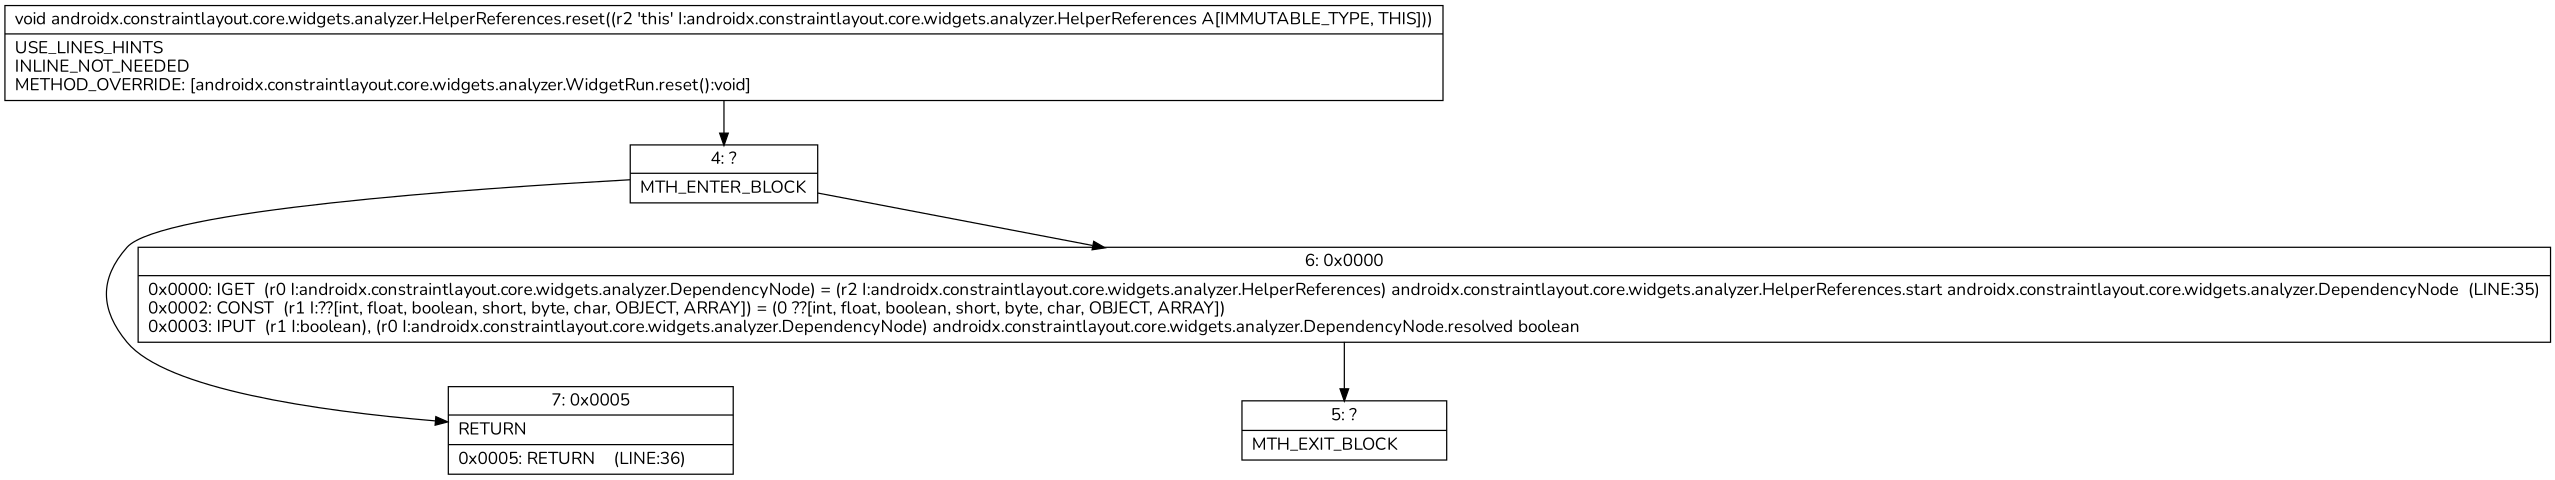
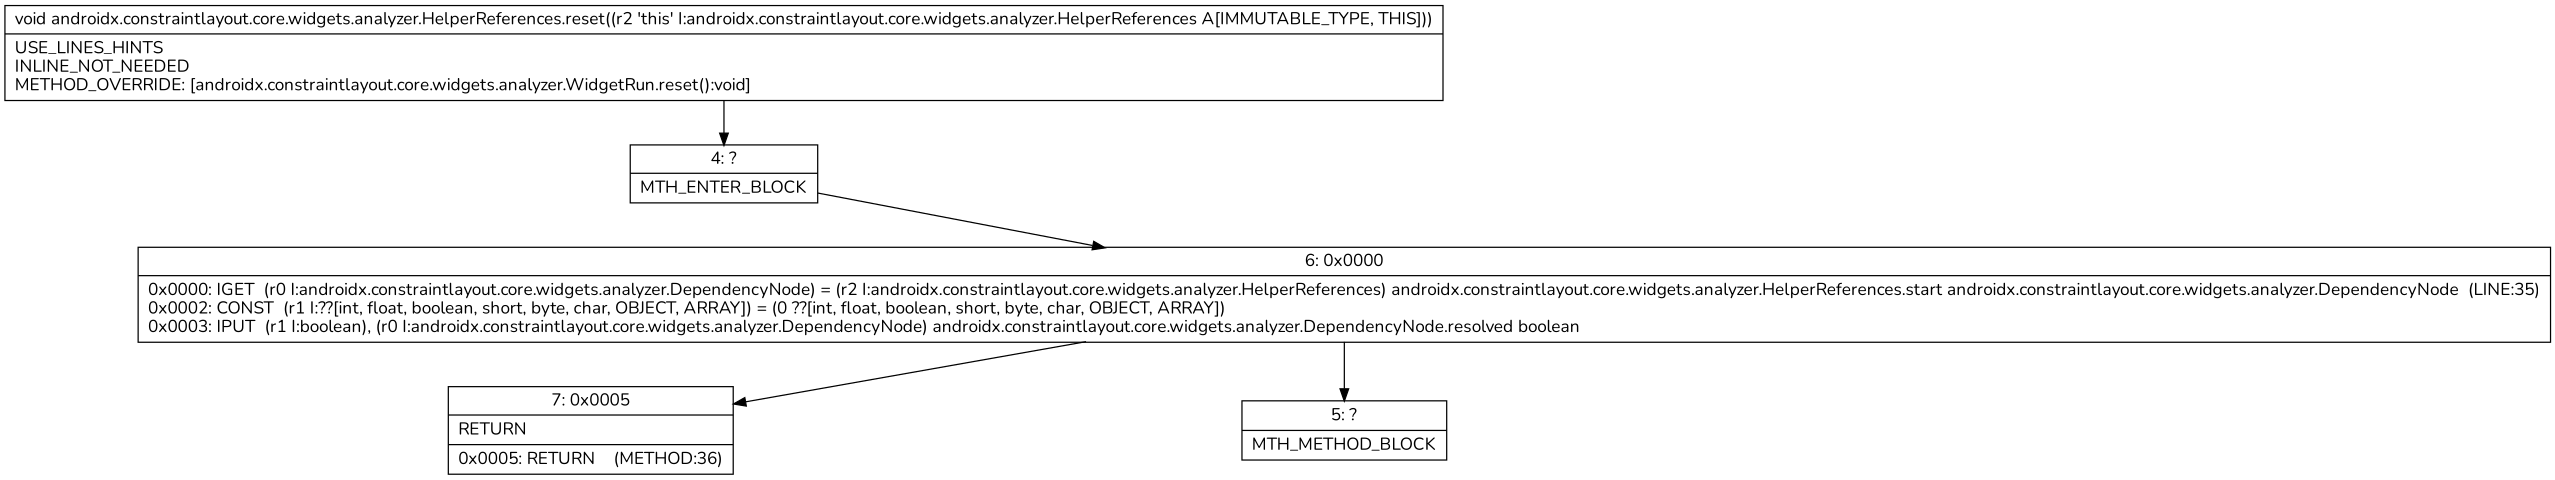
edge "4: ?" -> "7: 0x0005": now "6: 0x0000" -> "7: 0x0005"
node "5: ?": text "MTH_EXIT_BLOCK" -> "MTH_METHOD_BLOCK"
node "7: 0x0005": text "0x0005: RETURN    (LINE:36)" -> "0x0005: RETURN    (METHOD:36)"
